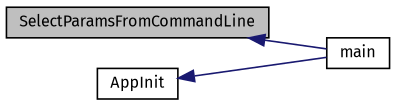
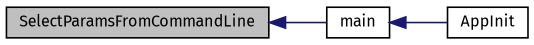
edge "main" -> "AppInit": reversed
